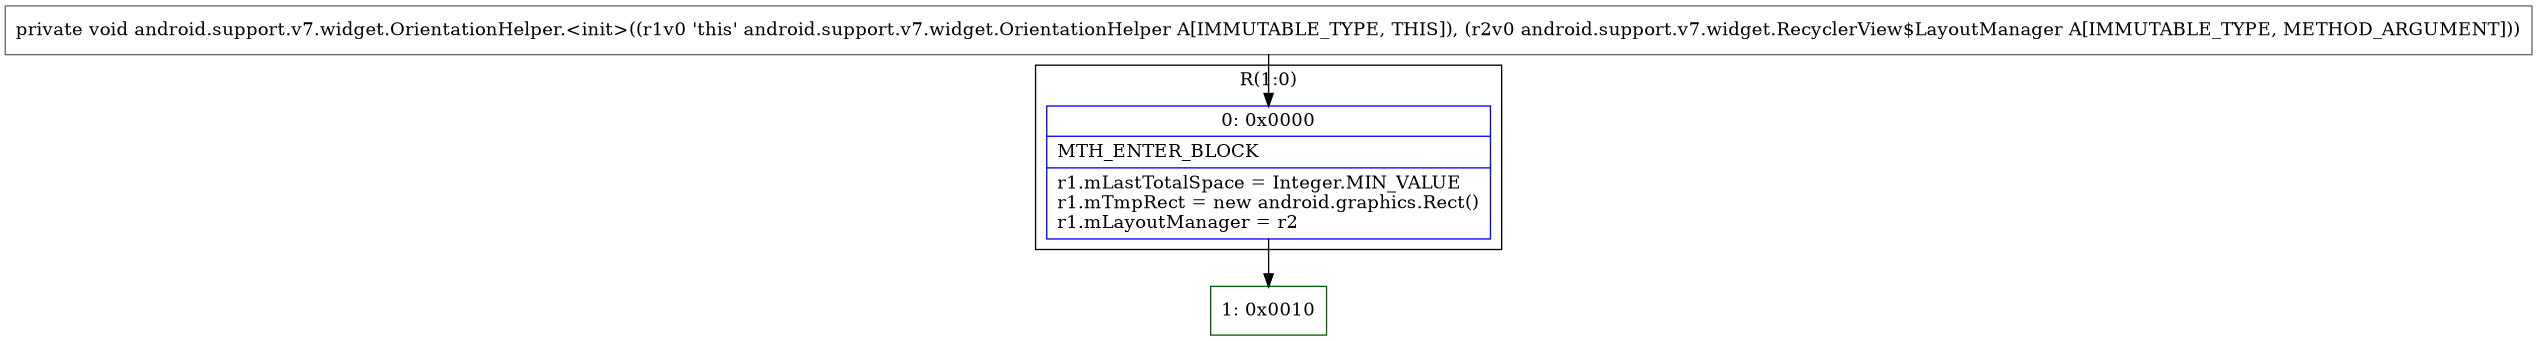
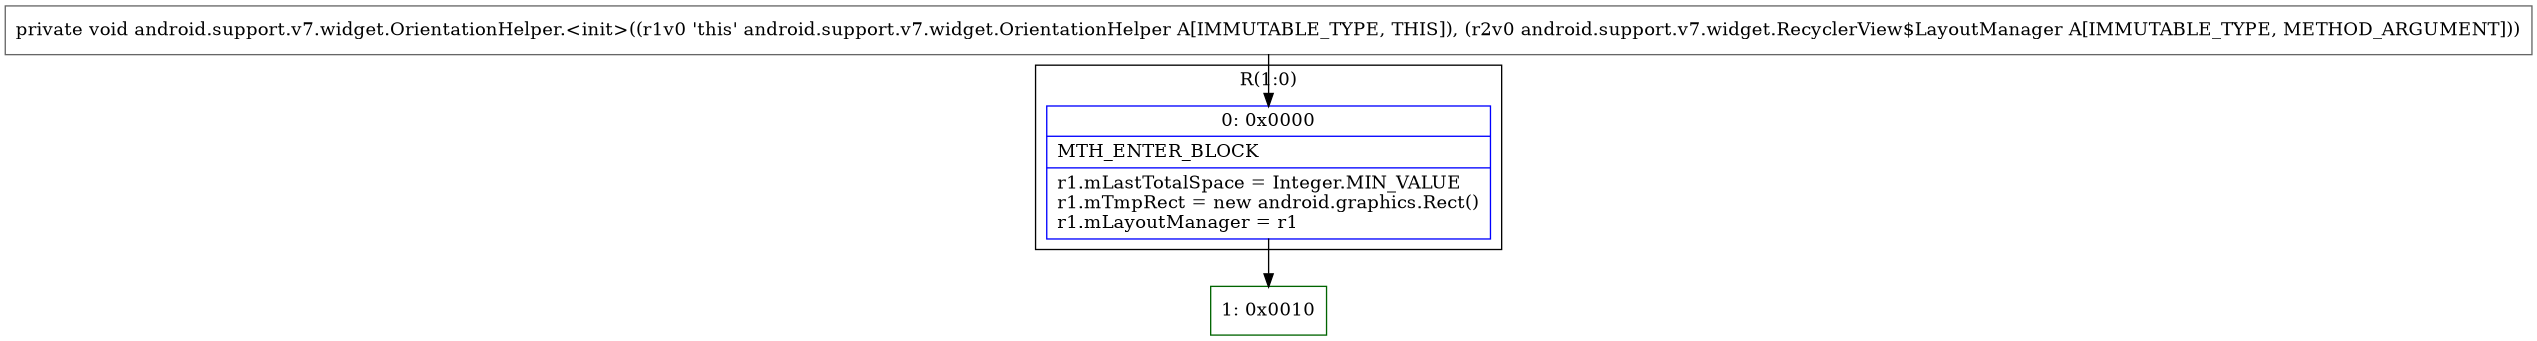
node "0: 0x0000": text "r1.mLayoutManager = r2" -> "r1.mLayoutManager = r1"
